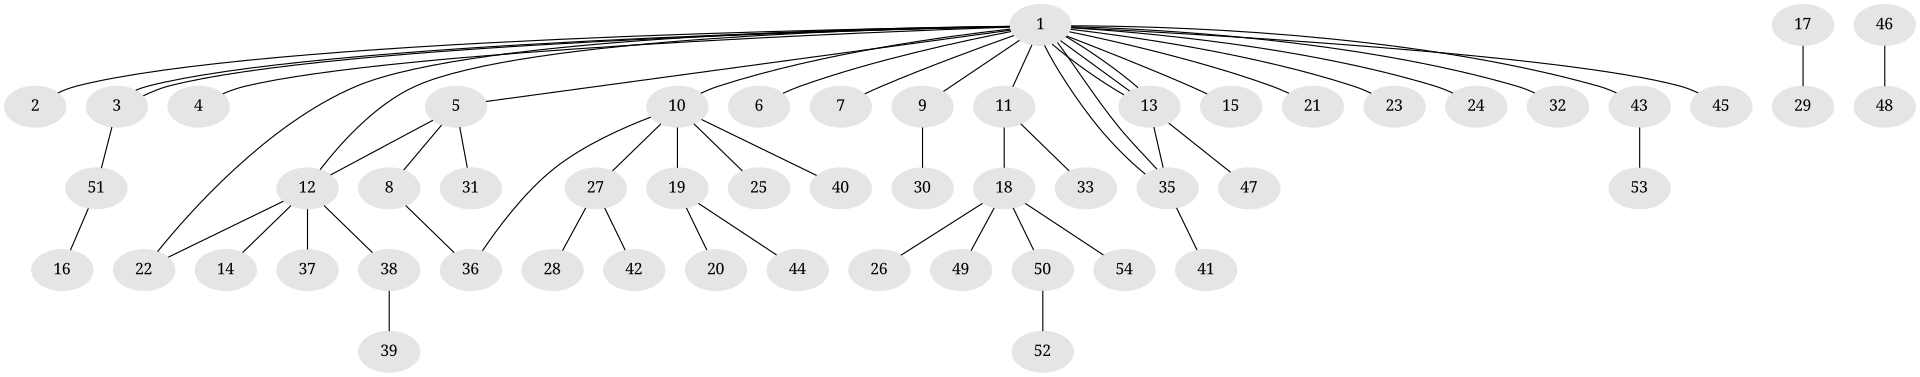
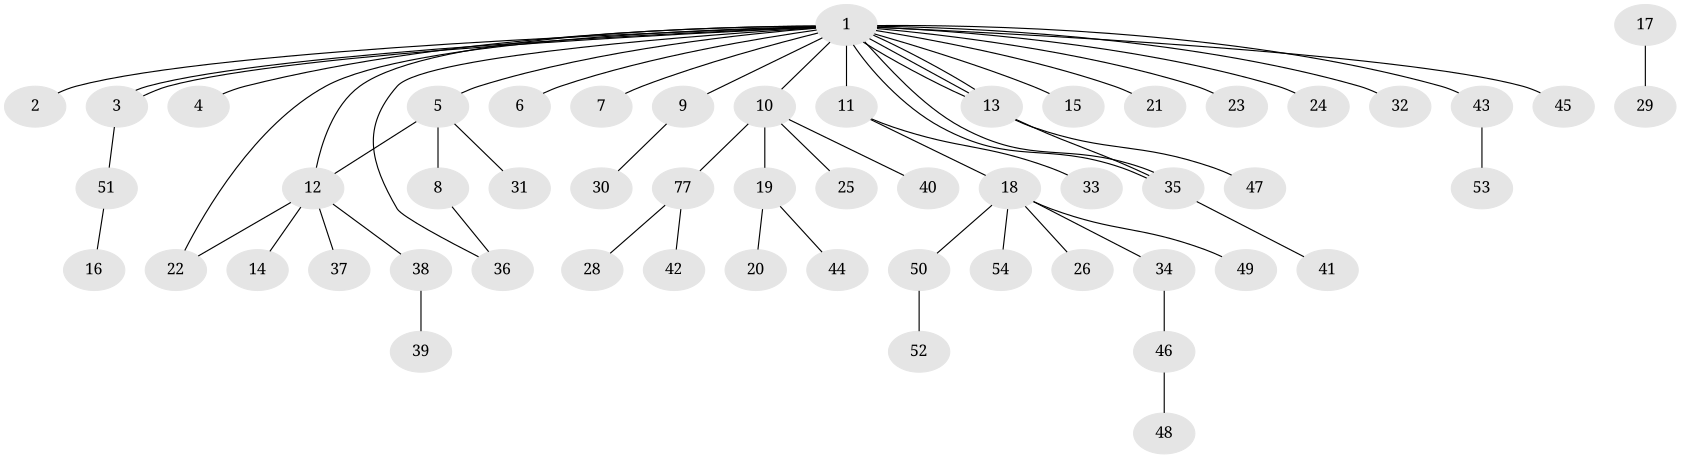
edge "10" -- "36": now "1" -- "36"
node "27": label "27" -> "77"
node "34": added
